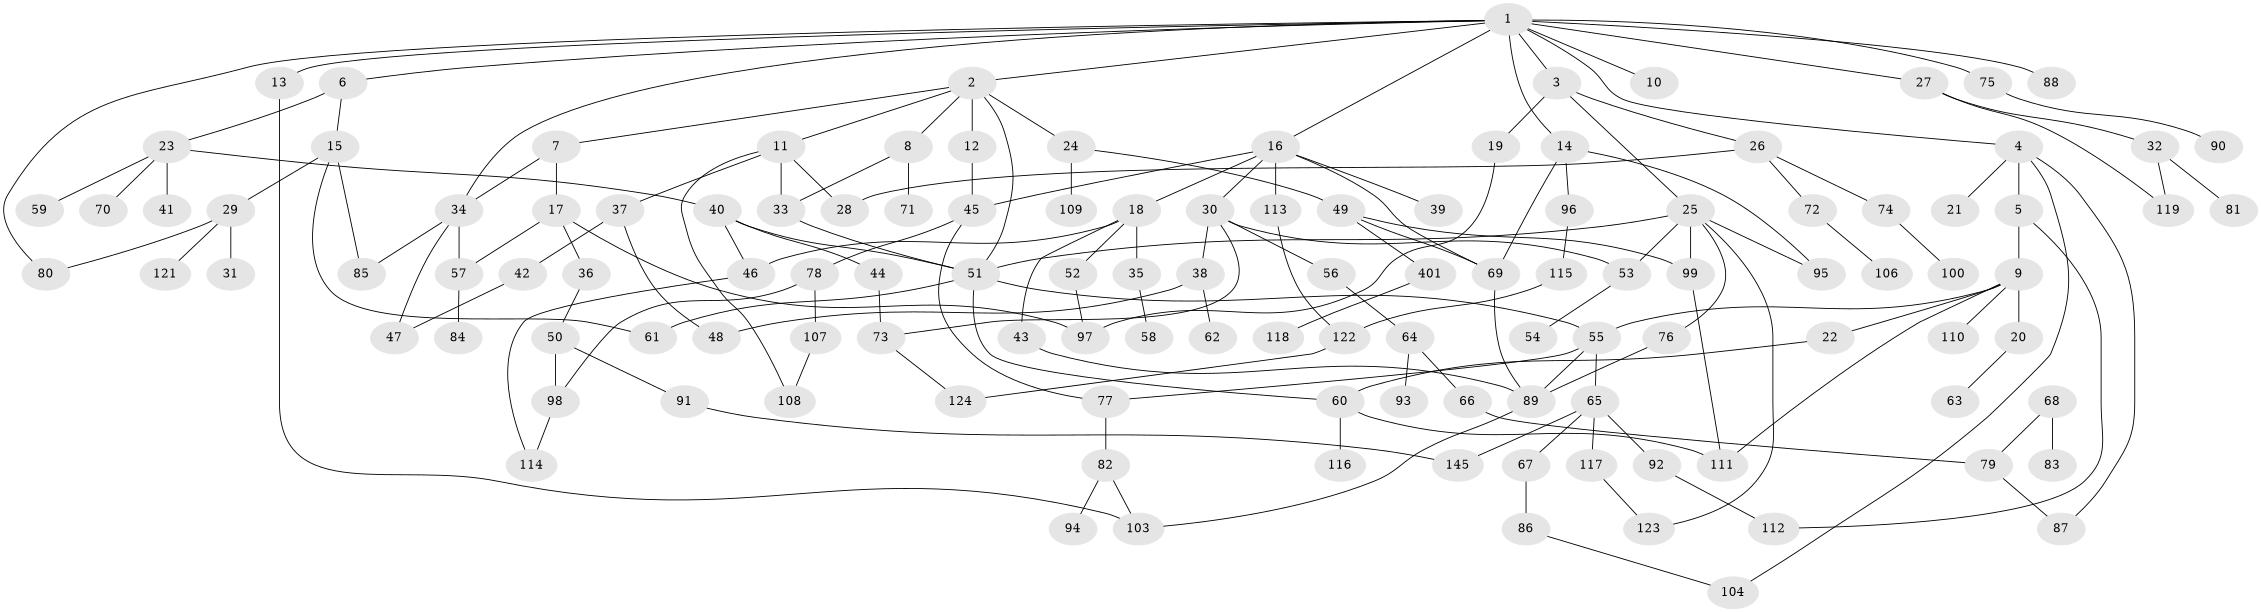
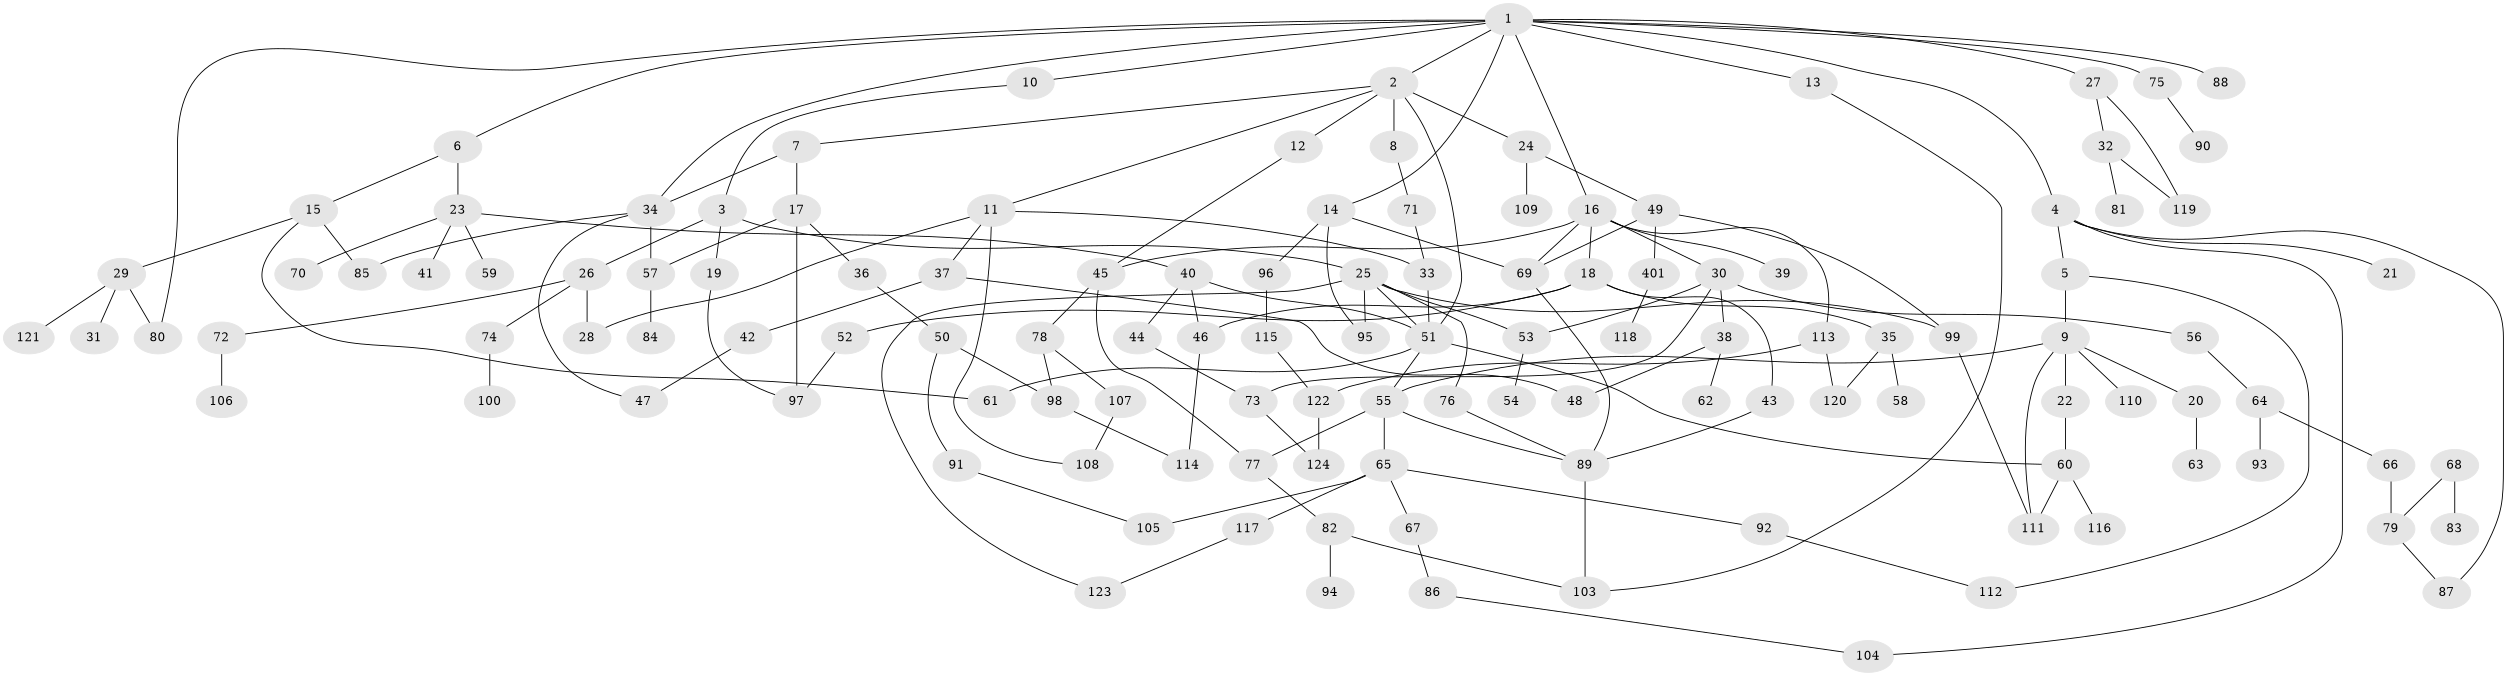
edge "1" -- "3": now "10" -- "3"
edge "8" -- "33": now "71" -- "33"
node "120": added
node "145": label "145" -> "105"
